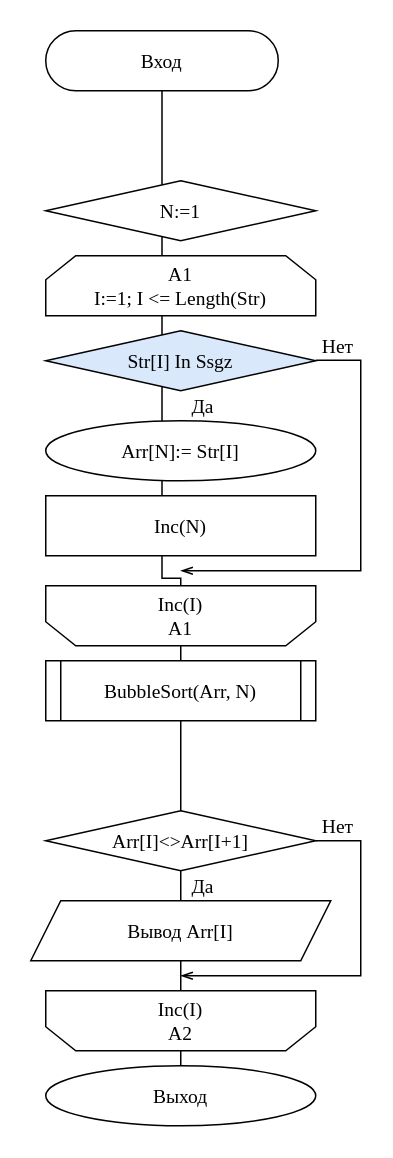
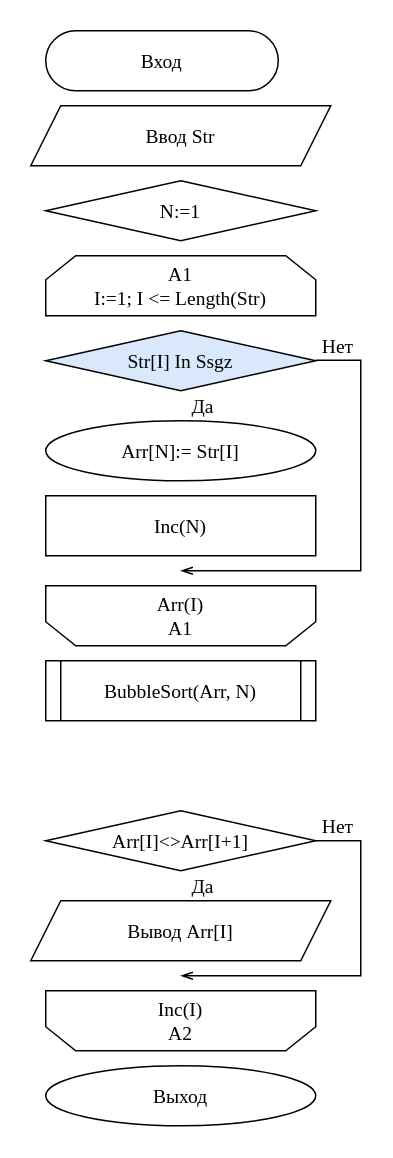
node "Ввод Str": added
edge "Вход" -- "Выход": removed
node "Inc(I)A1": label "Inc(I)A1" -> "Arr(I)A1"
